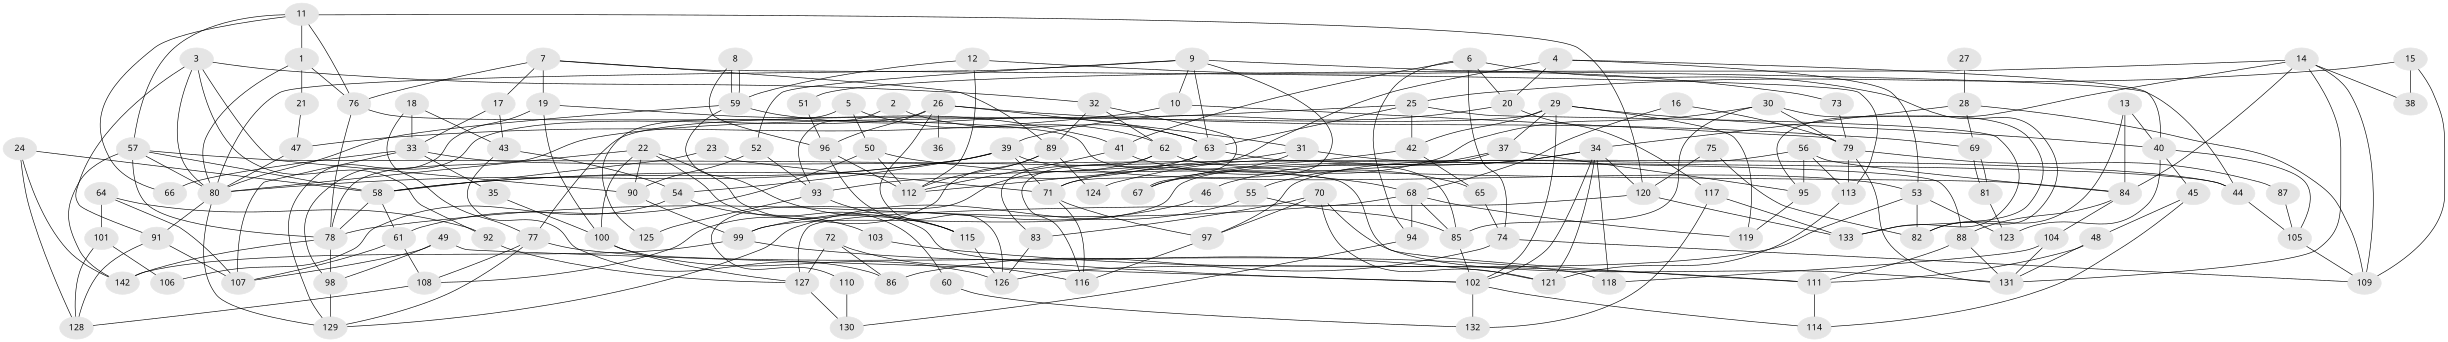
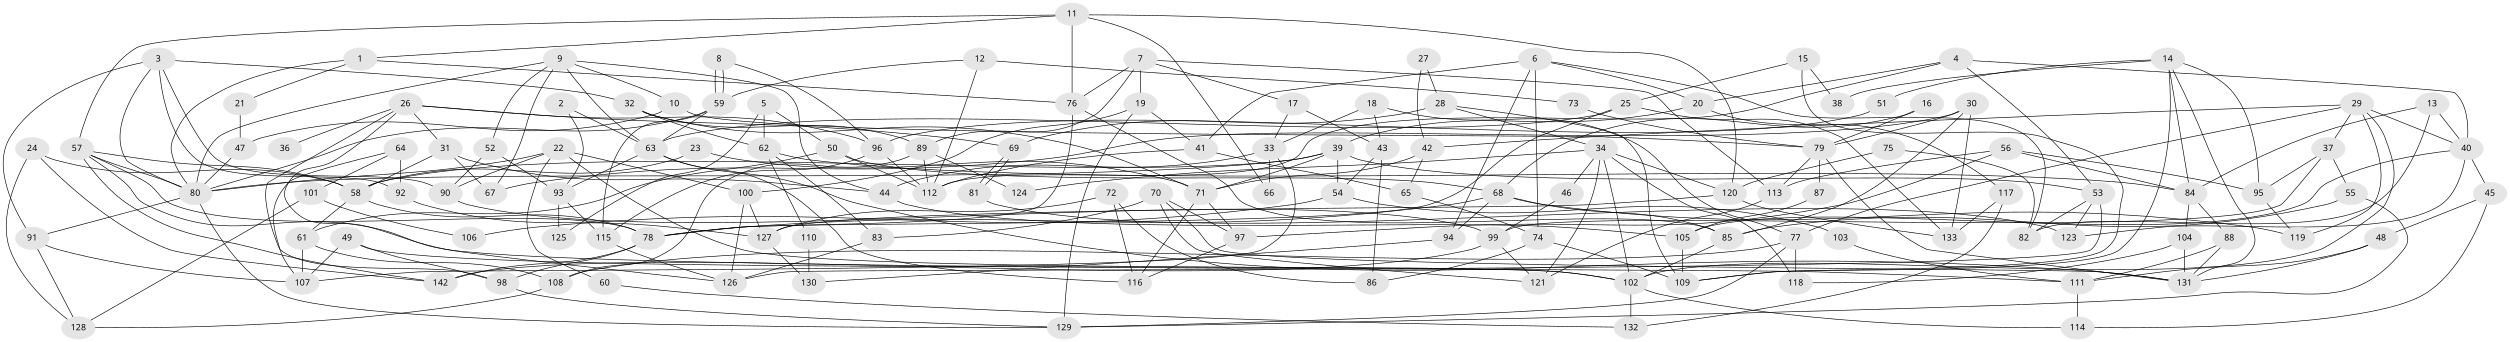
edge "25" -- "42": now "27" -- "42"
edge "63" -- "88": now "63" -- "131"
node "35": removed
